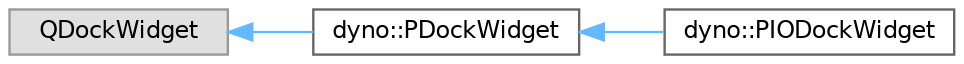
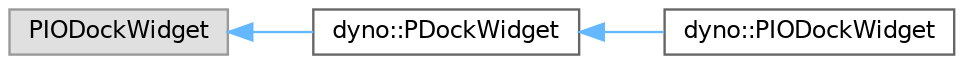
node "QDockWidget": label "QDockWidget" -> "PIODockWidget"
